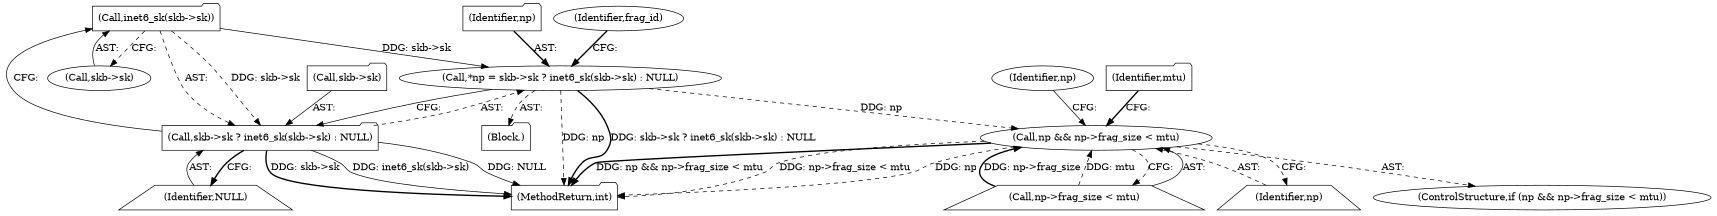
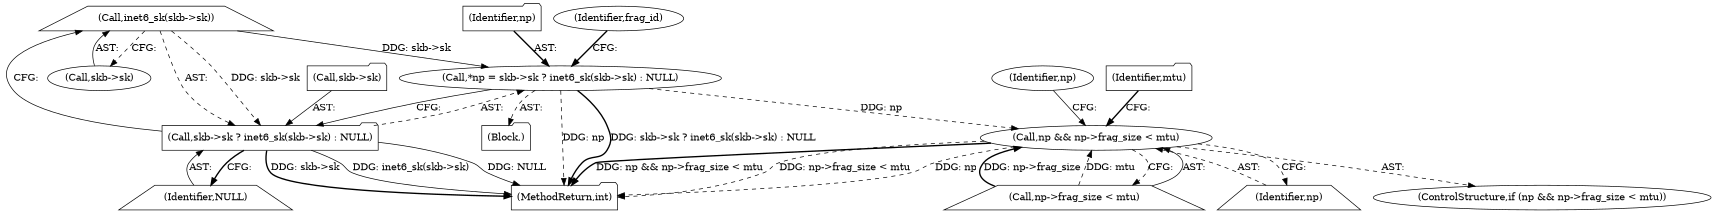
node "(Call,inet6_sk(skb->sk))": shape folder -> trapezium
